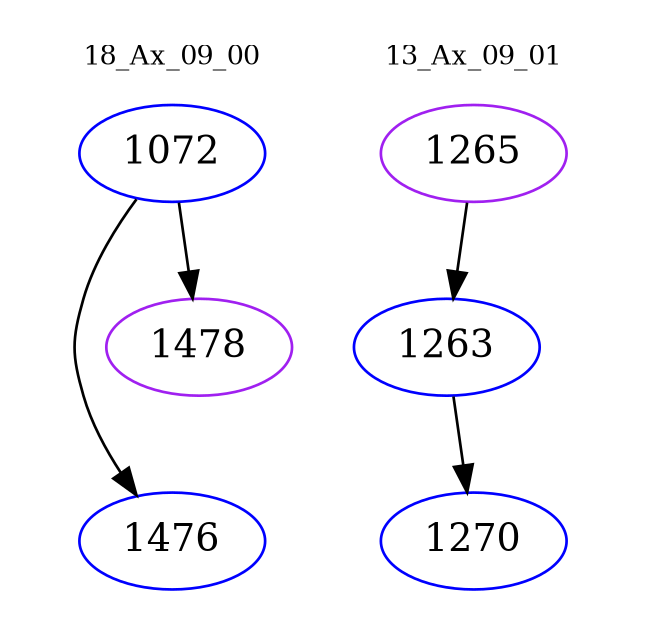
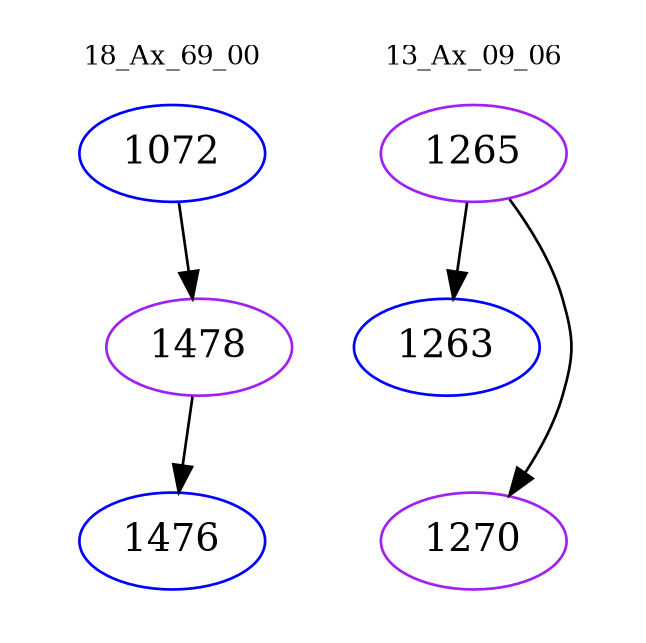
cluster "18_Ax_09_00": label "18_Ax_09_00" -> "18_Ax_69_00"
cluster "13_Ax_09_01": label "13_Ax_09_01" -> "13_Ax_09_06"
edge "1072" -> "1476": now "1478" -> "1476"
edge "1263" -> "1270": now "1265" -> "1270"
node "1270": color blue -> purple
